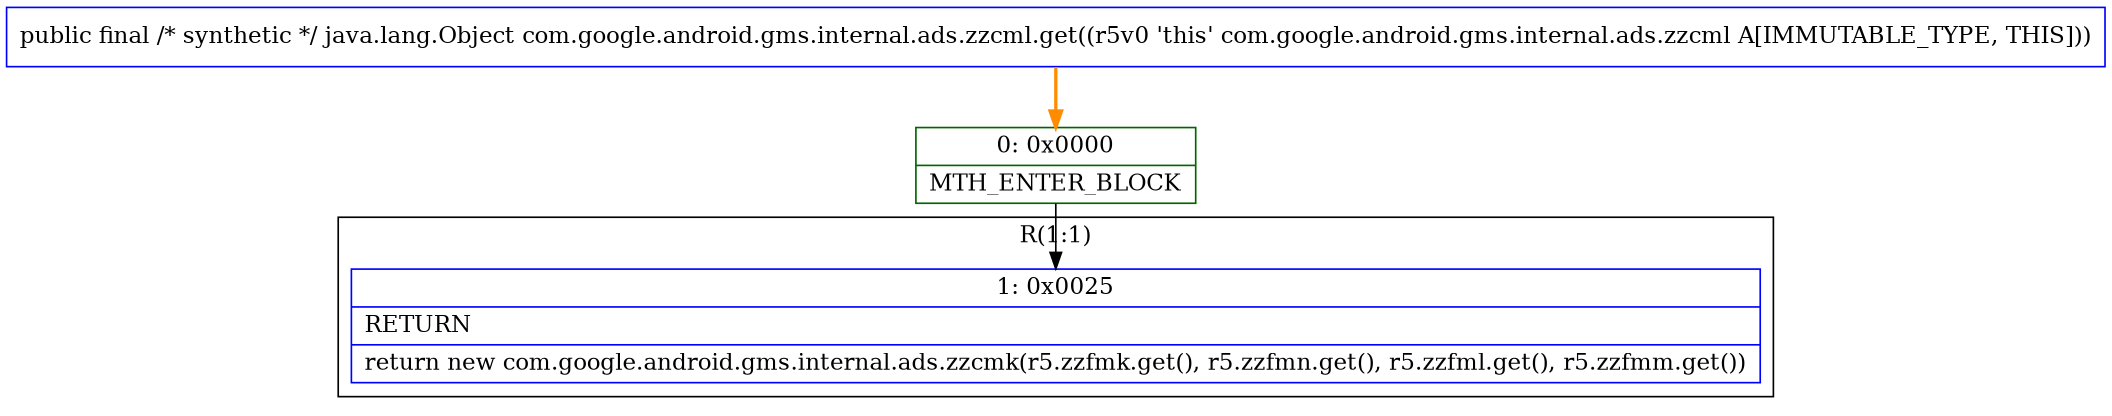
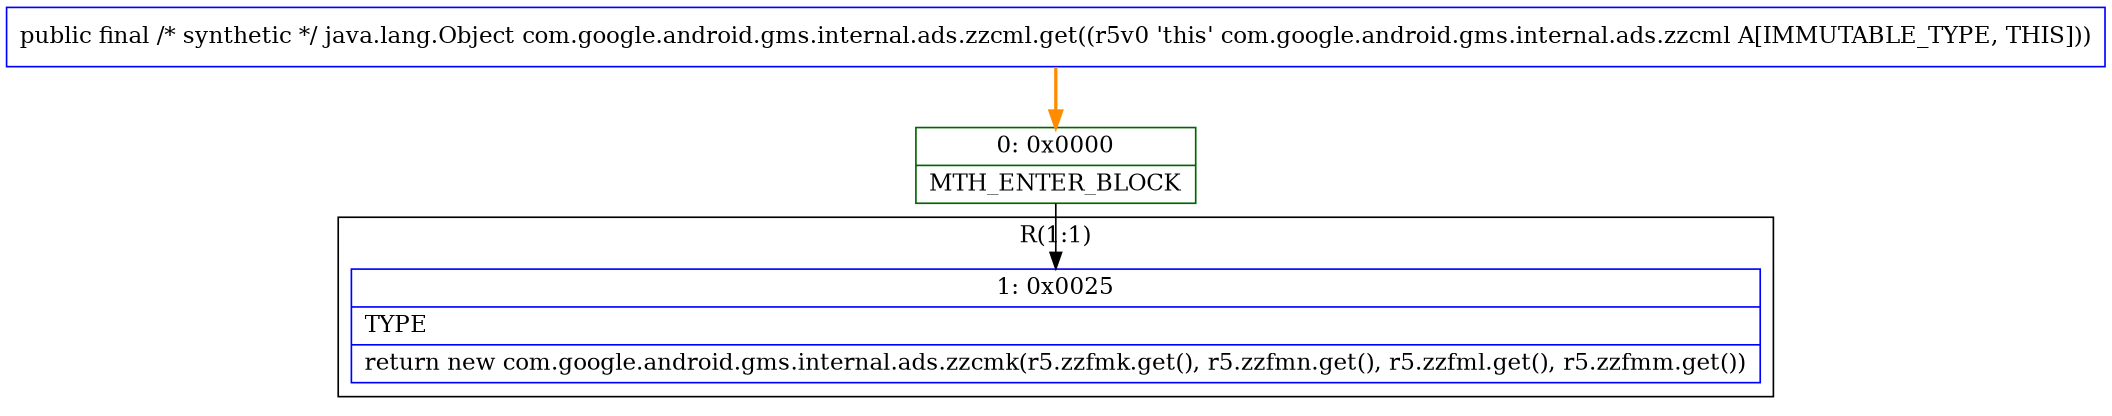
node "1: 0x0025": text "RETURN" -> "TYPE"
